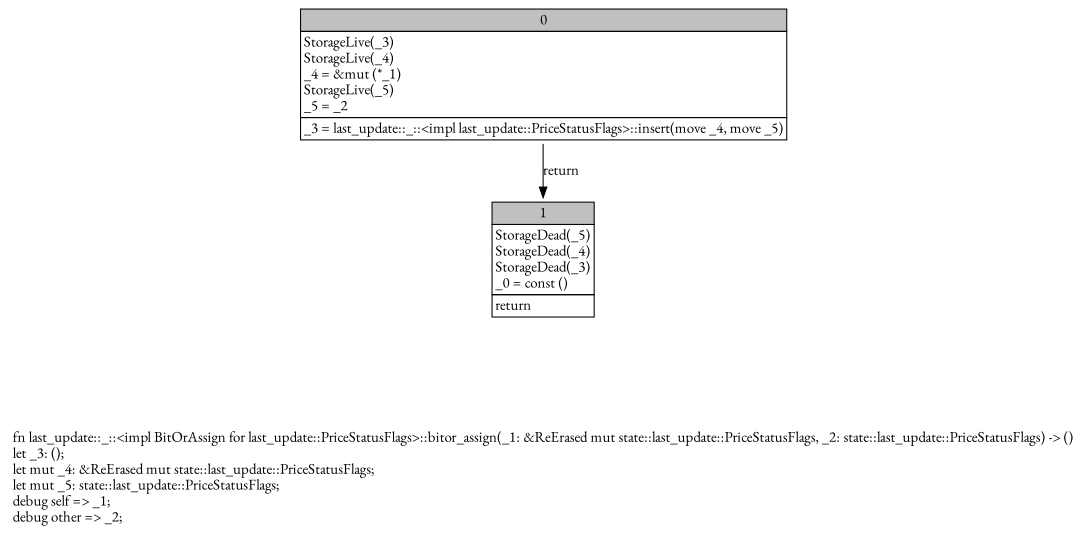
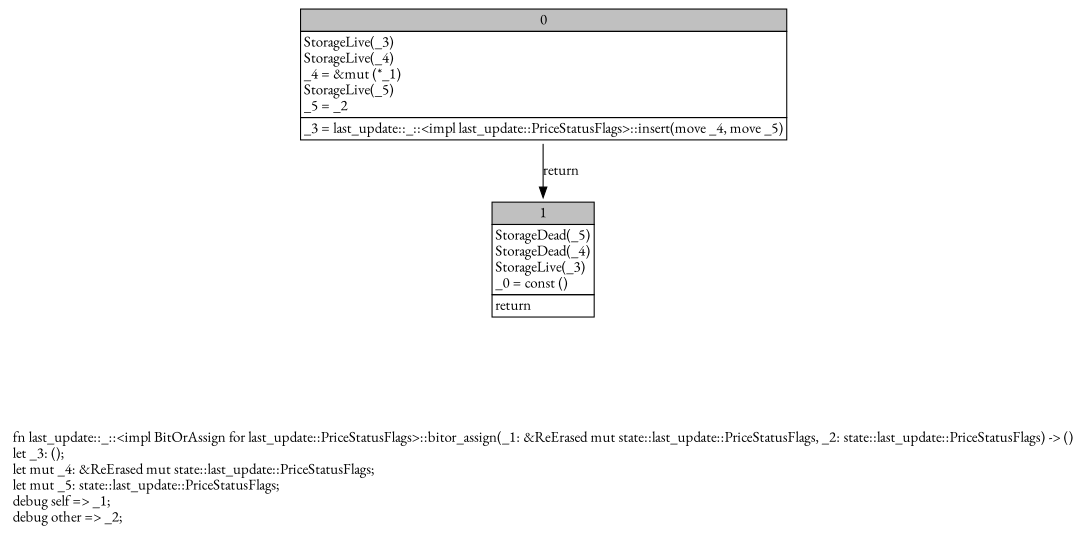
node "1": text "StorageDead(_3)" -> "StorageLive(_3)"
